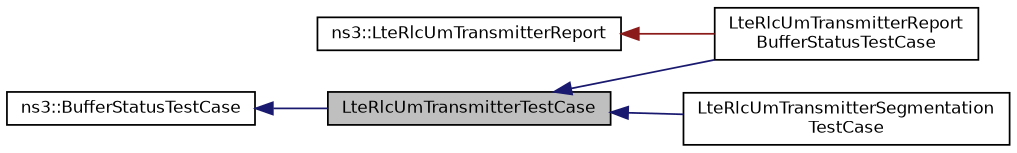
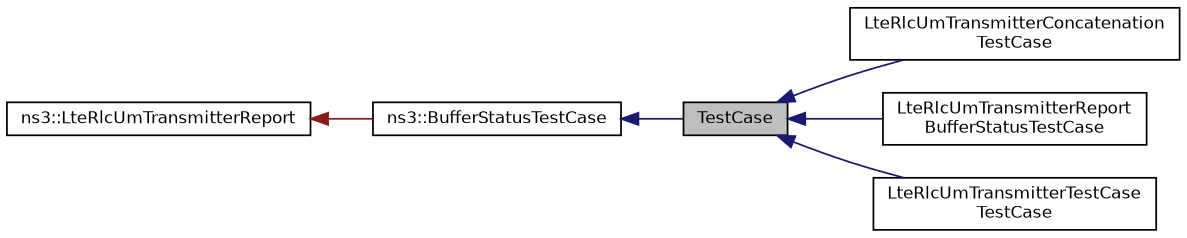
edge "LteRlcUmTransmitterReport BufferStatusTestCase" -> "ns3::LteRlcUmTransmitterReport": now "ns3::BufferStatusTestCase" -> "ns3::LteRlcUmTransmitterReport"
node "LteRlcUmTransmitterConcatenation TestCase": added
node "LteRlcUmTransmitterTestCase": label "LteRlcUmTransmitterTestCase" -> "TestCase"
node "LteRlcUmTransmitterSegmentation TestCase": label "LteRlcUmTransmitterSegmentation TestCase" -> "LteRlcUmTransmitterTestCase TestCase"
